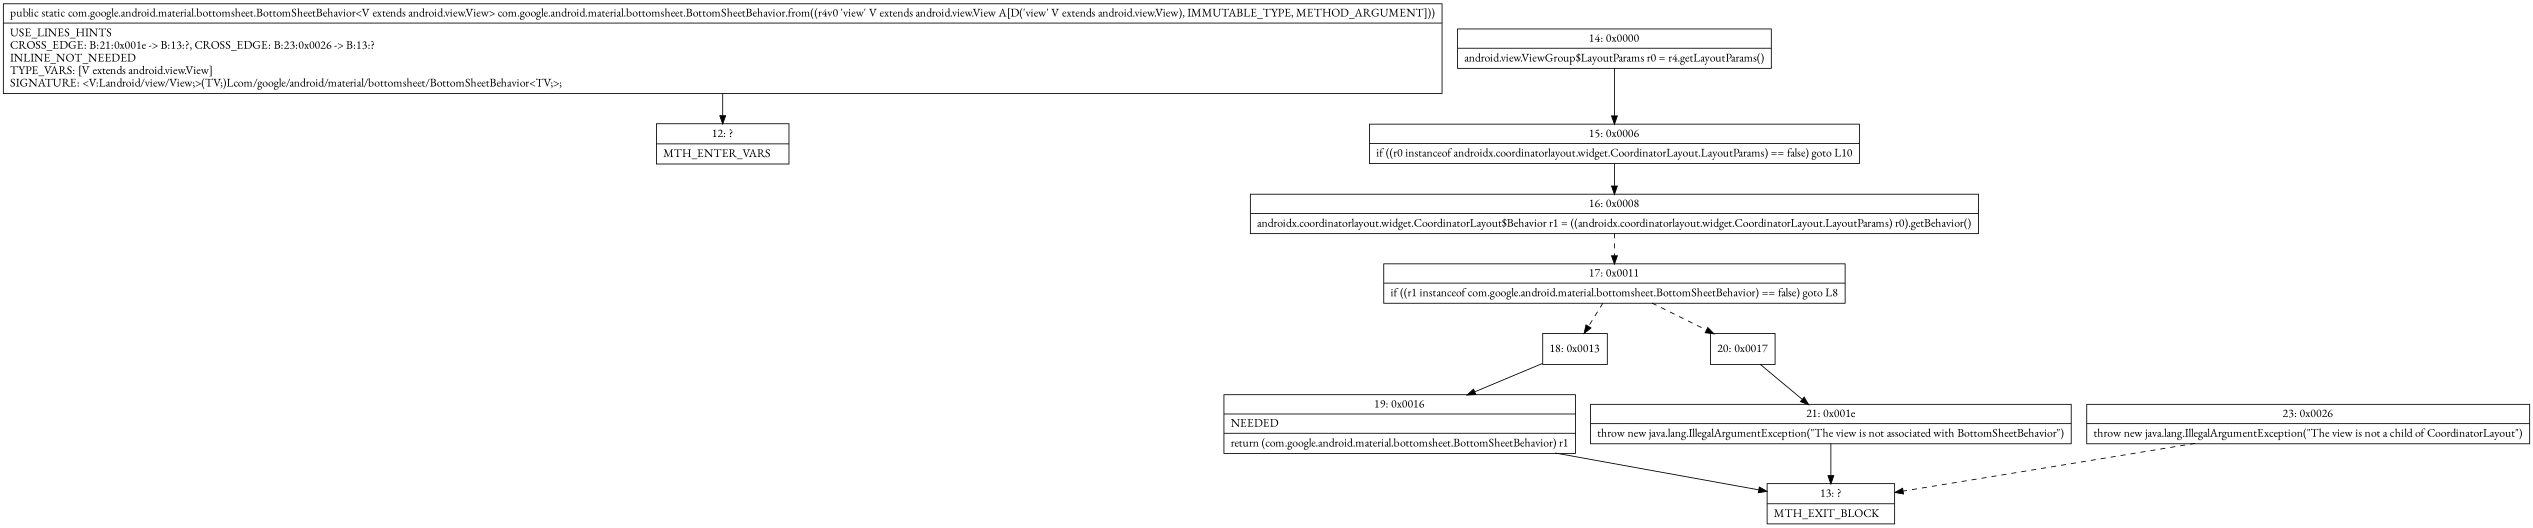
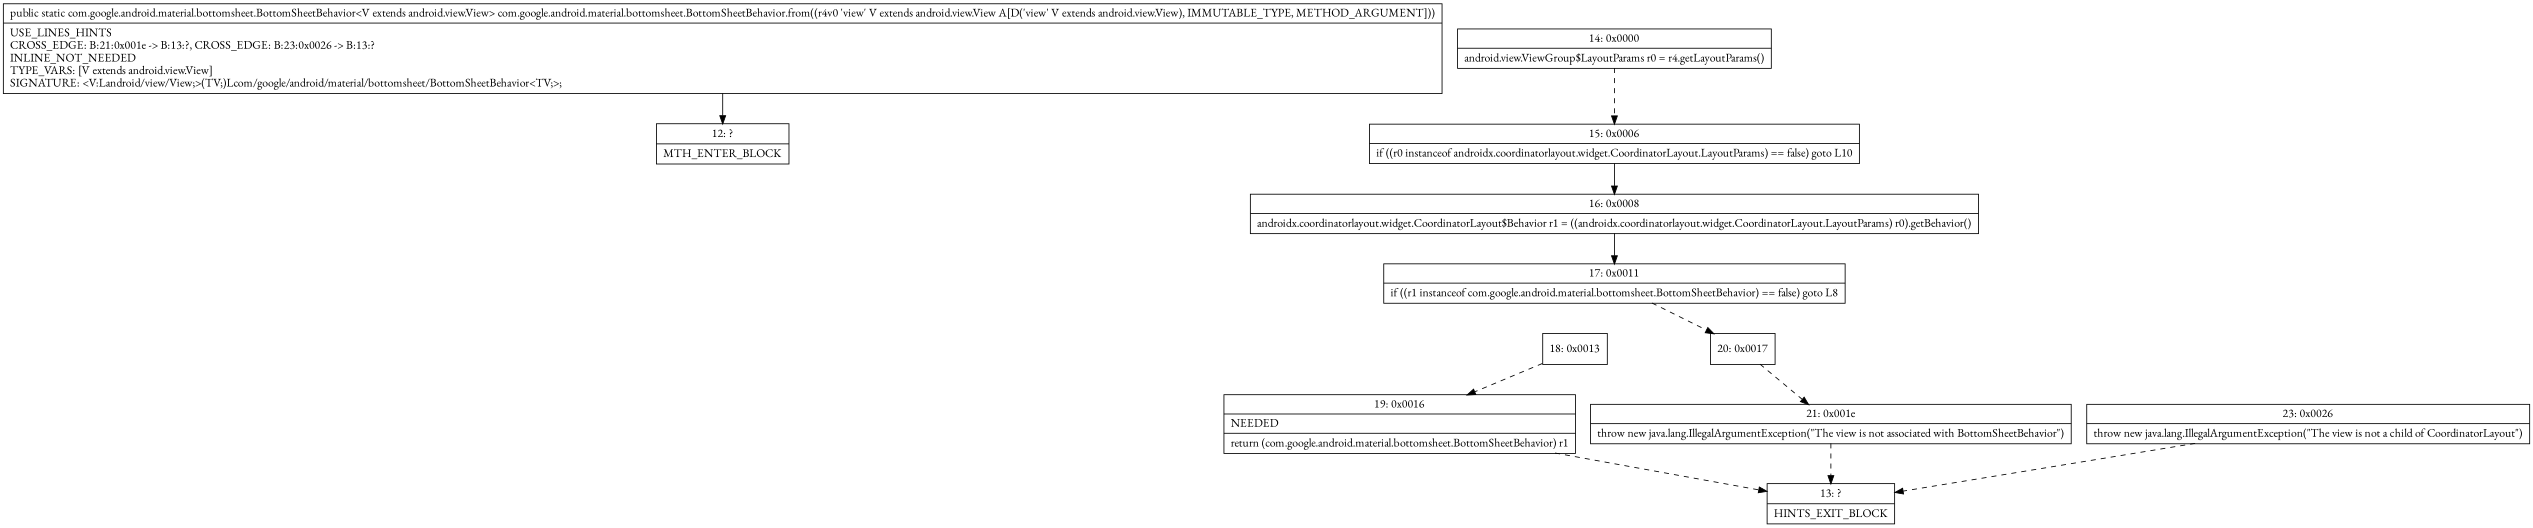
edge "14: 0x0000" -> "15: 0x0006": style solid -> dashed
node "12: ?": text "MTH_ENTER_VARS" -> "MTH_ENTER_BLOCK"
edge "16: 0x0008" -> "17: 0x0011": style dashed -> solid
edge "17: 0x0011" -> "18: 0x0013": removed
edge "18: 0x0013" -> "19: 0x0016": style solid -> dashed
edge "20: 0x0017" -> "21: 0x001e": style solid -> dashed
edge "21: 0x001e" -> "13: ?": style solid -> dashed
edge "19: 0x0016" -> "13: ?": style solid -> dashed
node "13: ?": text "MTH_EXIT_BLOCK" -> "HINTS_EXIT_BLOCK"
